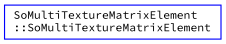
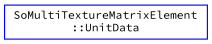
node "SoMultiTextureMatrixElement ::SoMultiTextureMatrixElement": label "SoMultiTextureMatrixElement ::SoMultiTextureMatrixElement" -> "SoMultiTextureMatrixElement ::UnitData"
